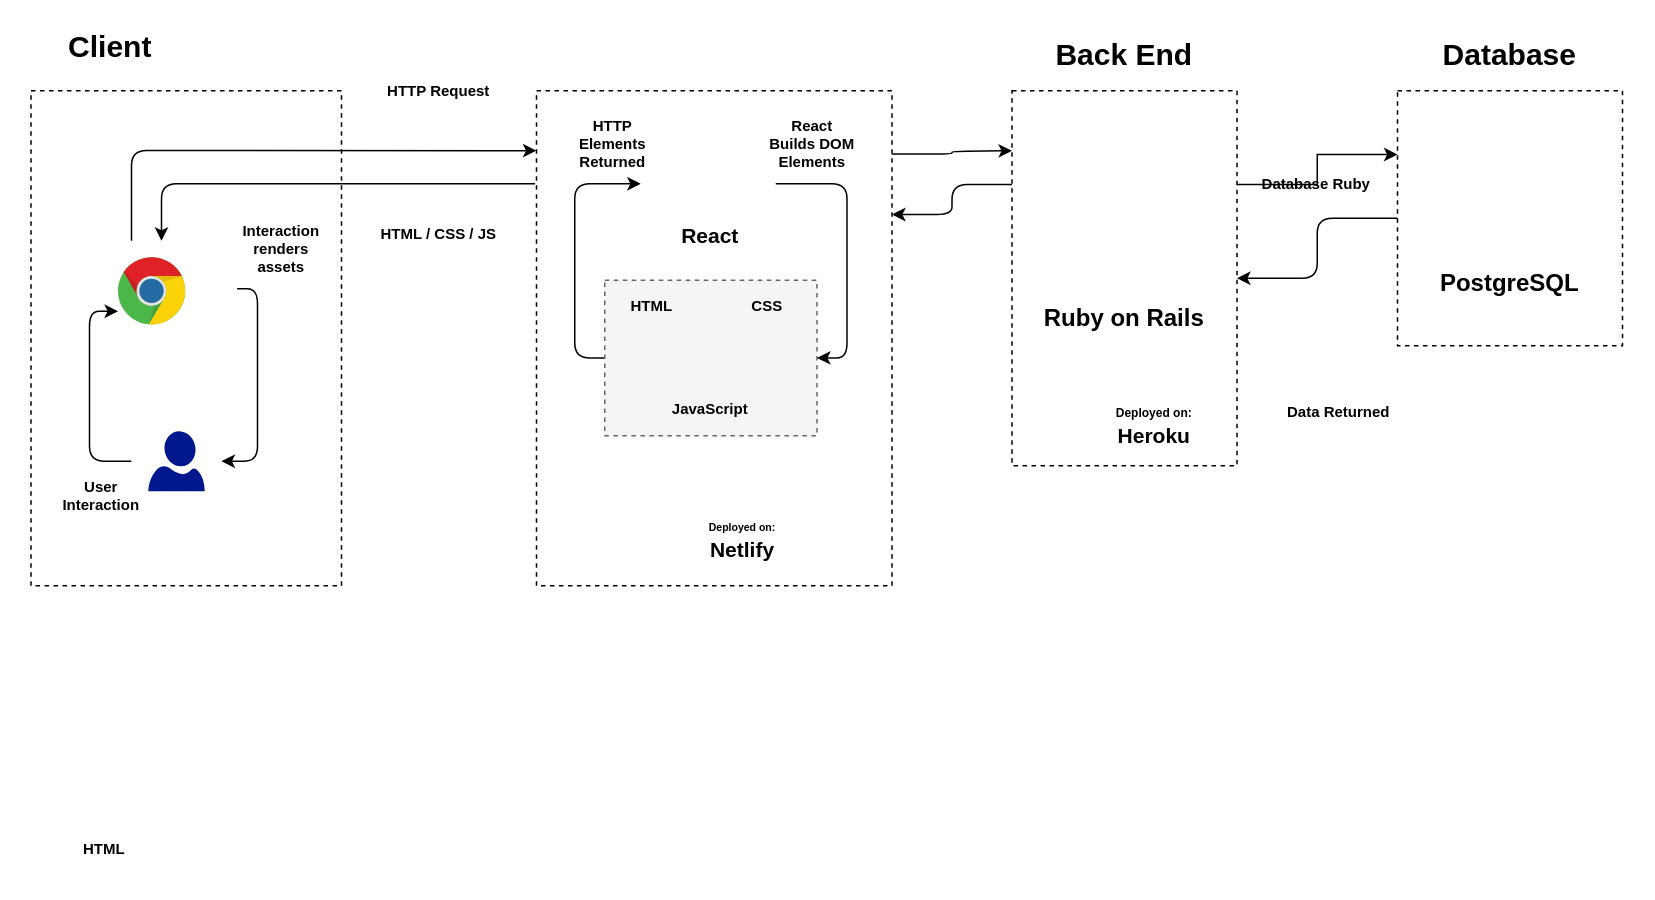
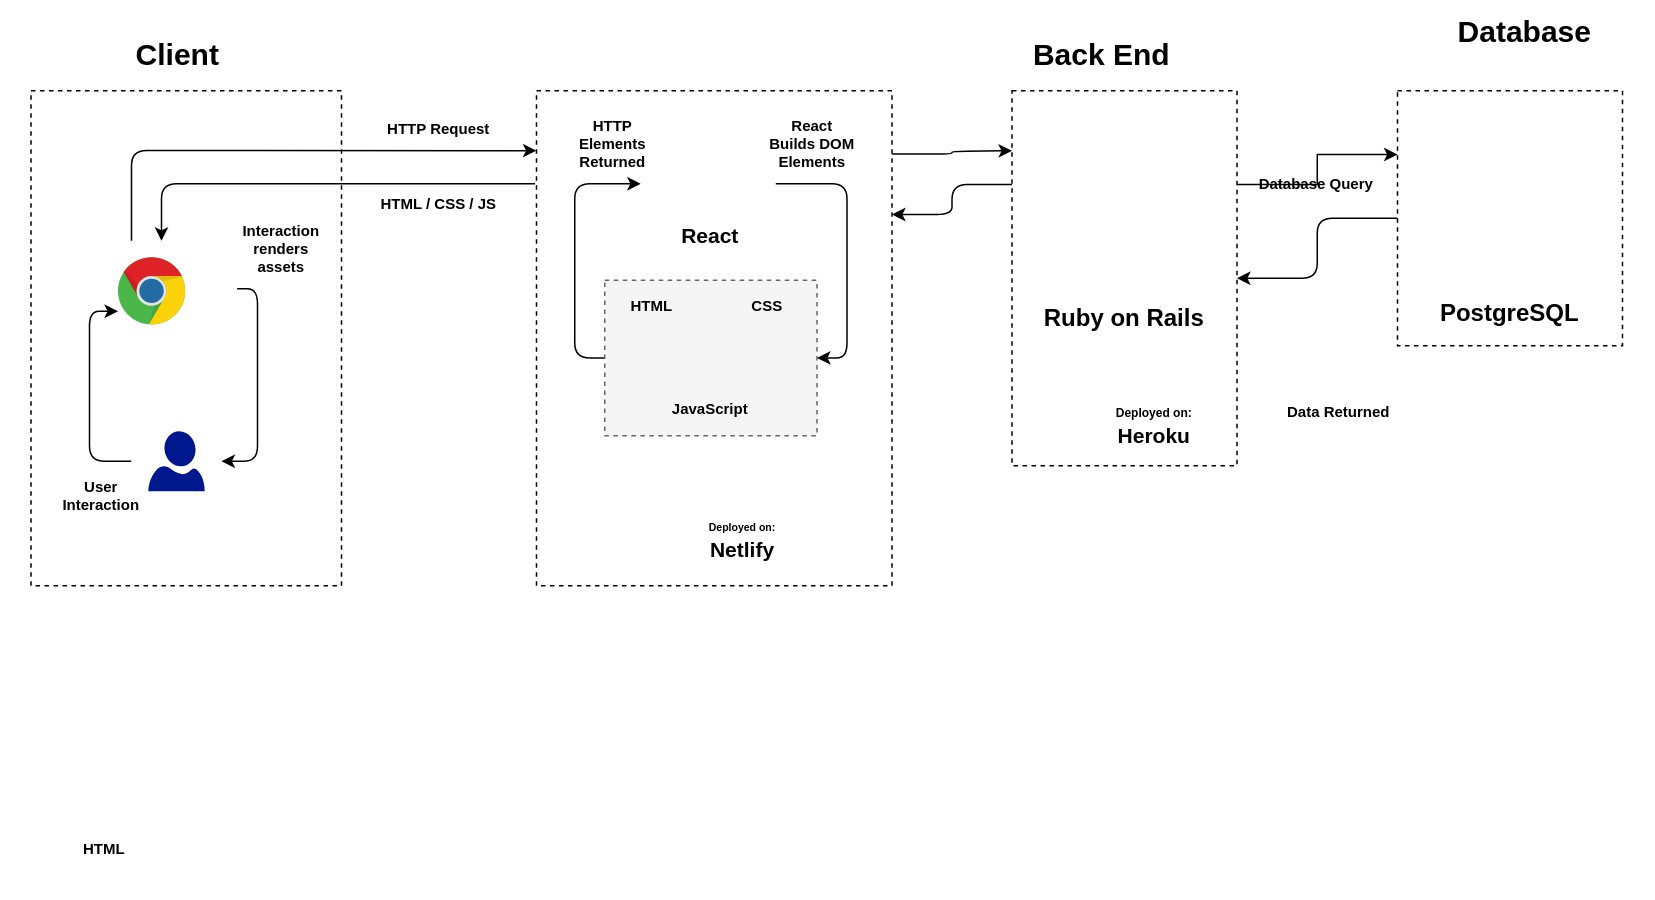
node "Client": moved (110, 46) -> (177, 53)
node "Back End": moved (1124, 53) -> (1102, 53)
node "Database": moved (1510, 53) -> (1525, 31)
node "HTTP Request": moved (439, 91) -> (439, 128)
node "Database Ruby": label "Database Ruby" -> "Database Query"
node "HTML / CSS / JS": moved (439, 233) -> (439, 203)
node "PostgreSQL": moved (1510, 283) -> (1510, 313)
